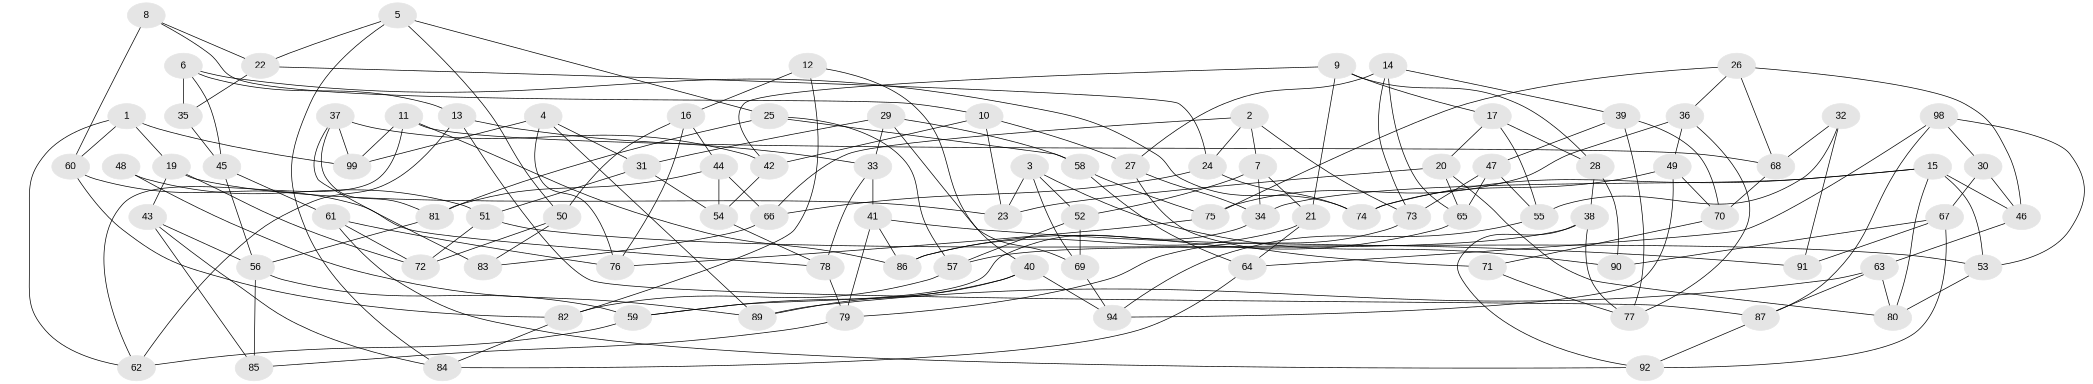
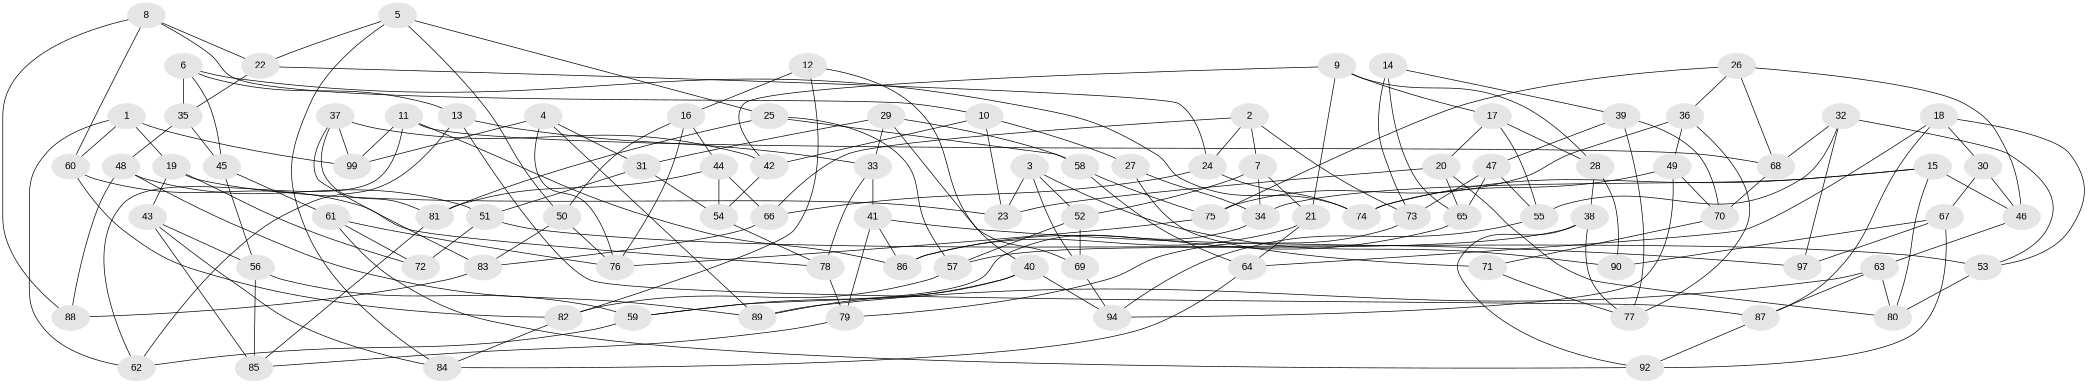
edge "14" -- "27": removed
node "98": label "98" -> "18"
edge "35" -- "48": added
edge "15" -- "53": now "32" -- "53"
edge "50" -- "72": now "50" -- "76"
edge "81" -- "56": now "81" -- "85"
node "91": label "91" -> "97"
node "88": added
